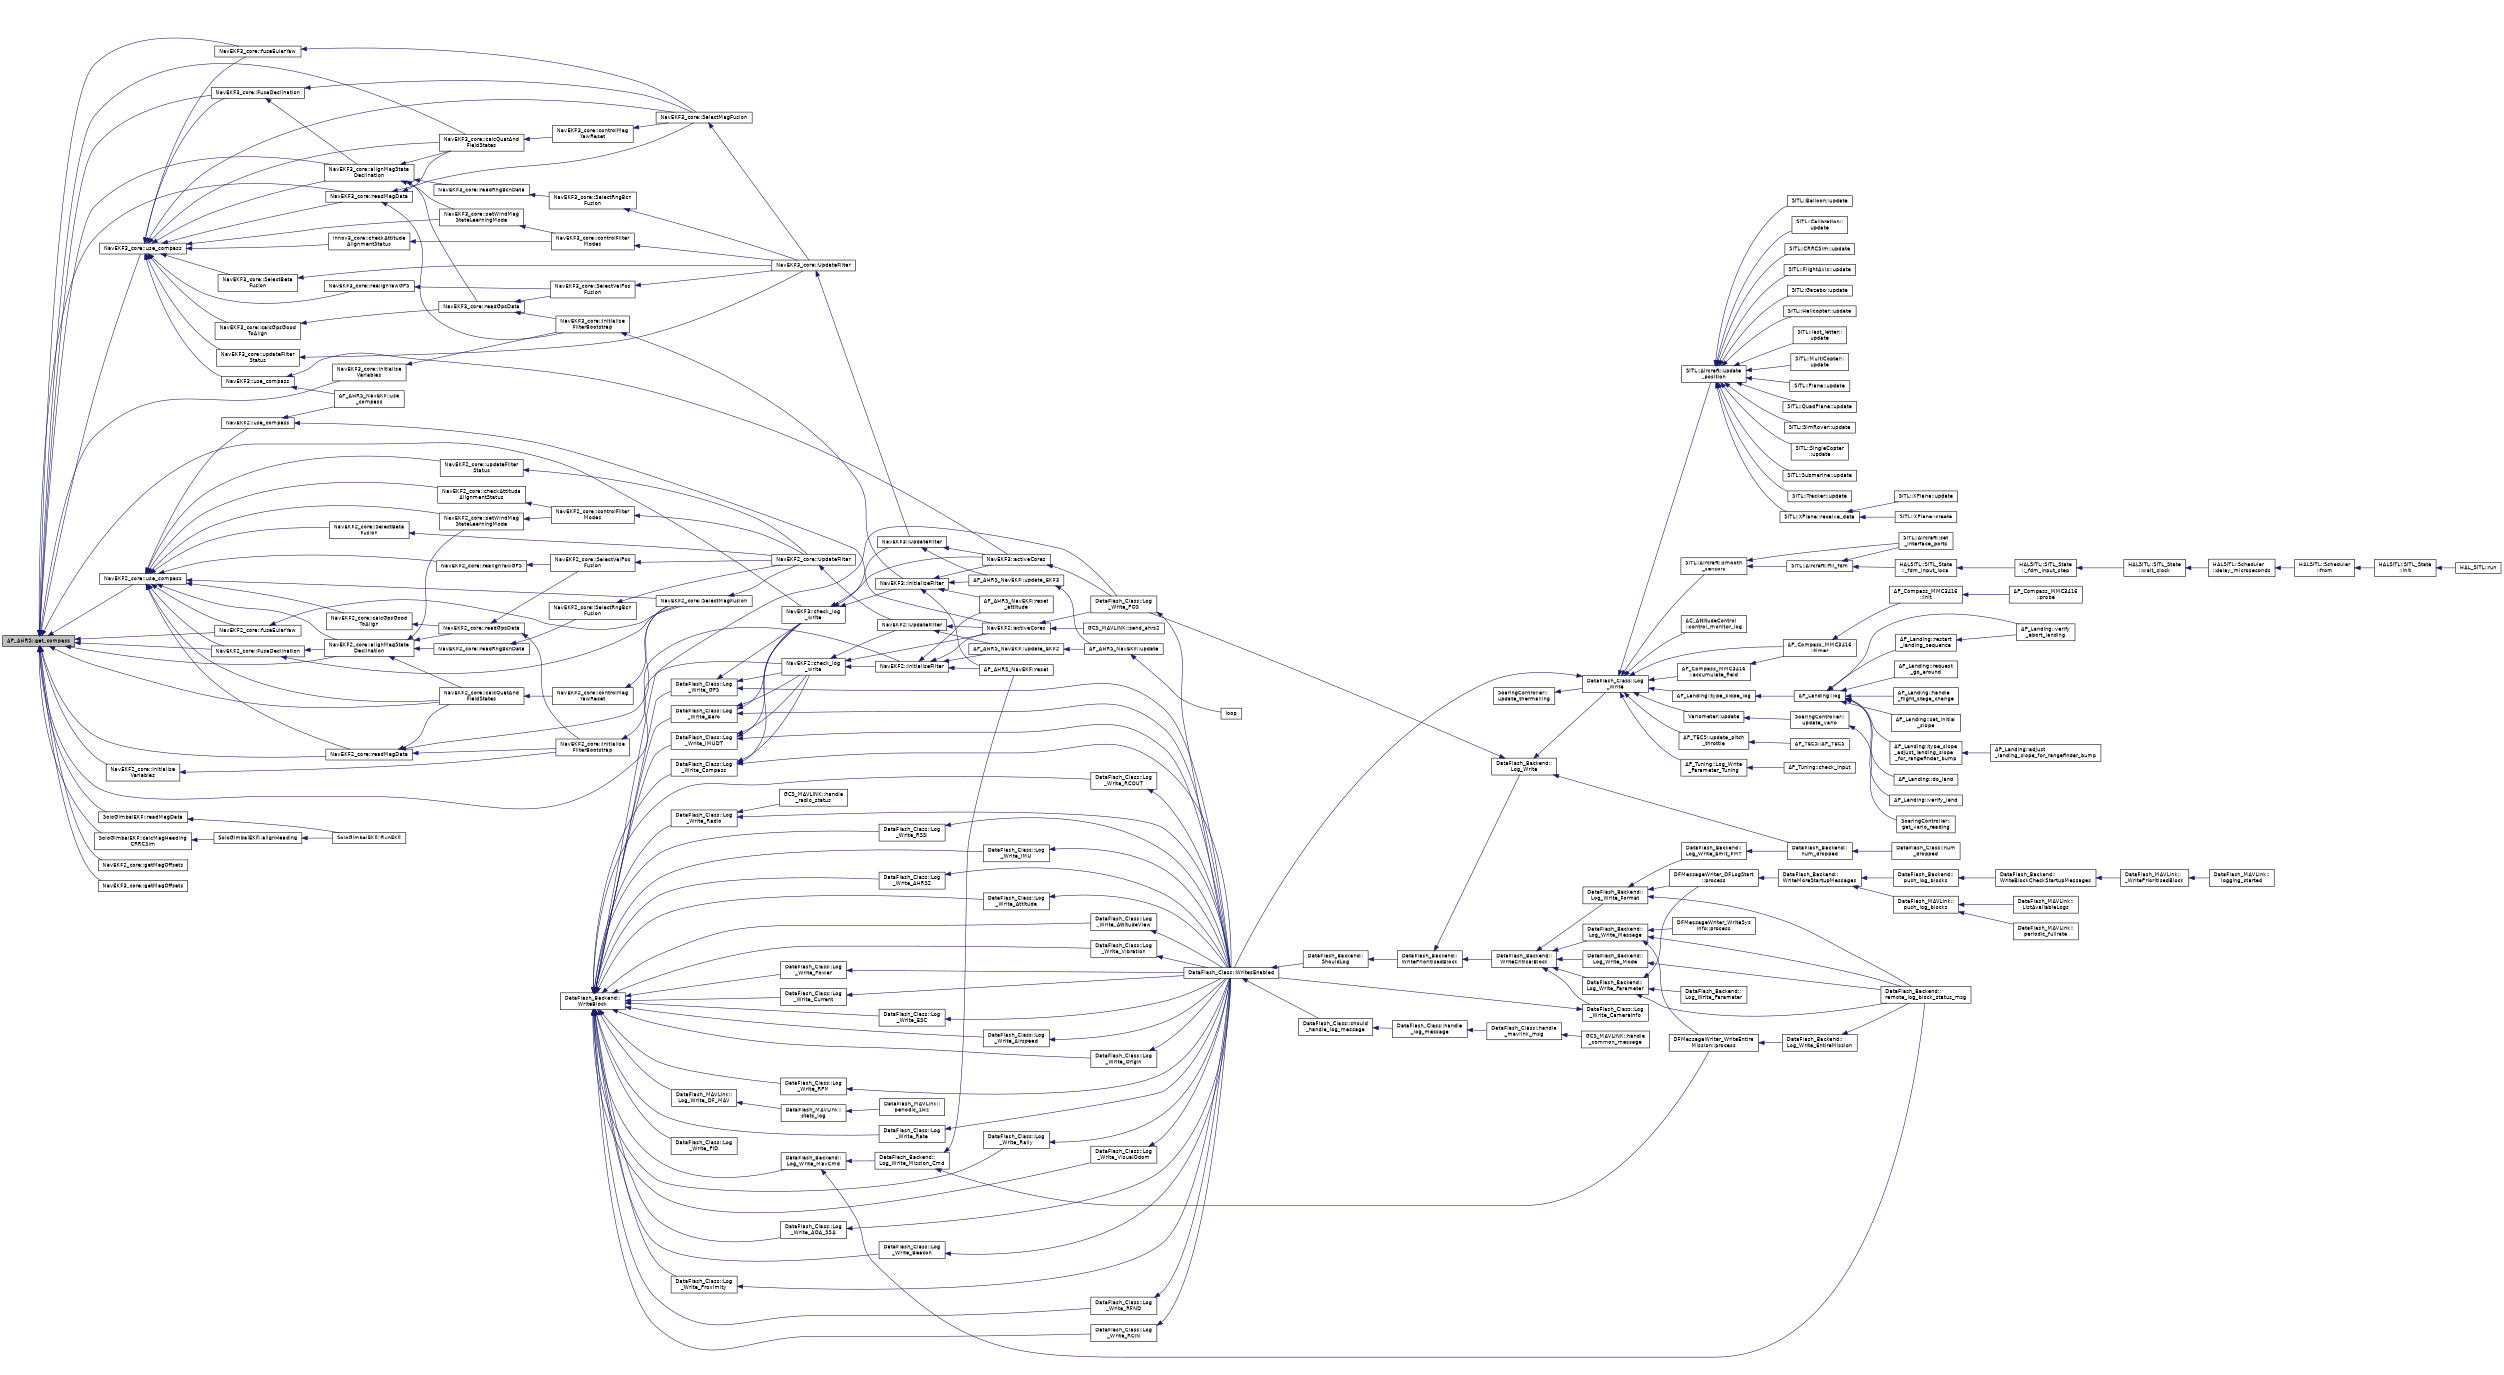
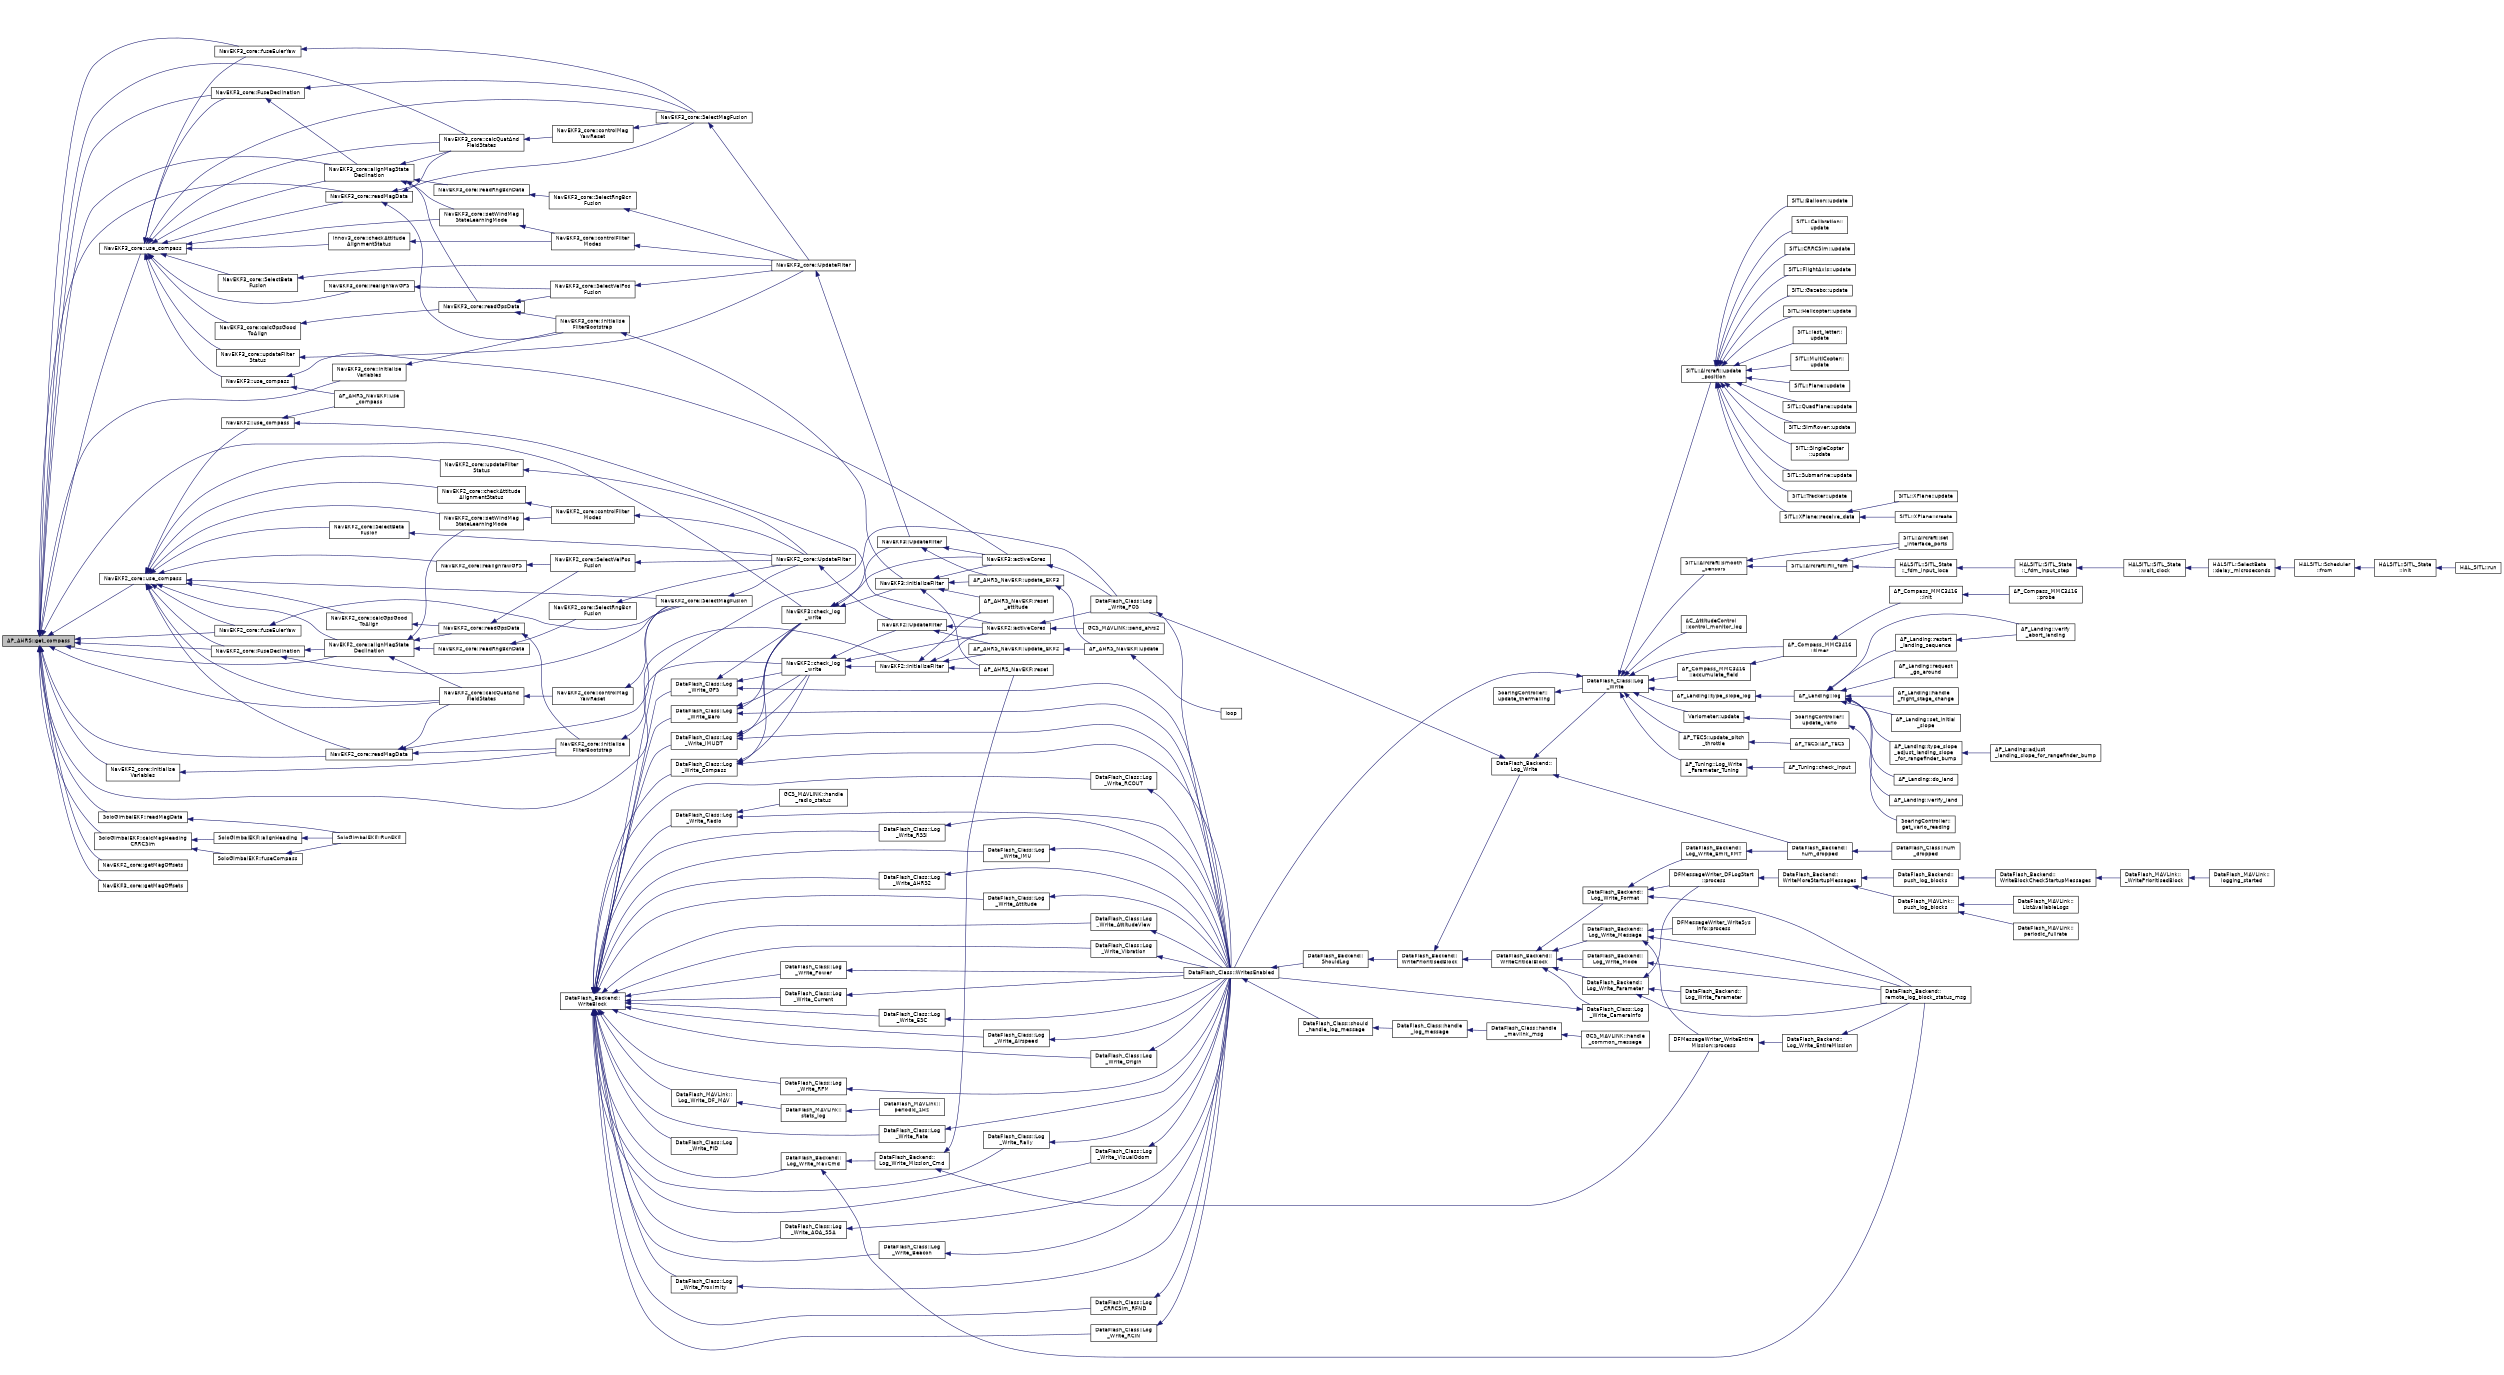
node "HALSITL::Scheduler ::delay_microseconds": label "HALSITL::Scheduler ::delay_microseconds" -> "HALSITL::SelectBeta ::delay_microseconds"
node "SoloGimbalEKF::fuseCompass": added
node "DataFlash_Class::Log _Write_RFND": label "DataFlash_Class::Log _Write_RFND" -> "DataFlash_Class::Log _CRRCSim_RFND"
